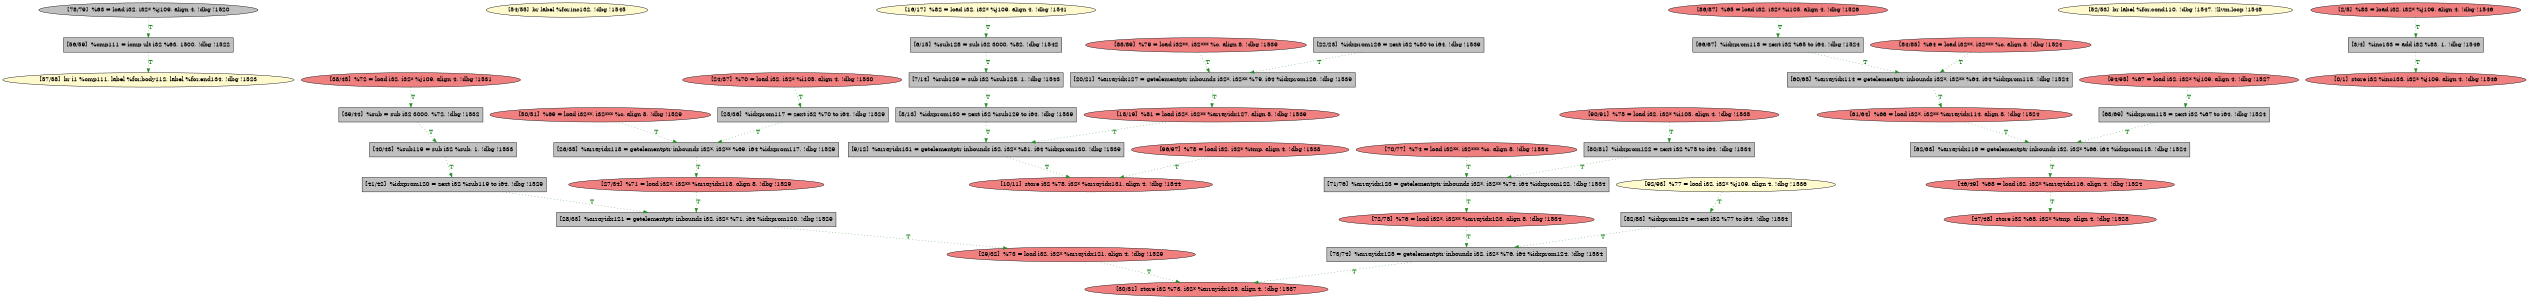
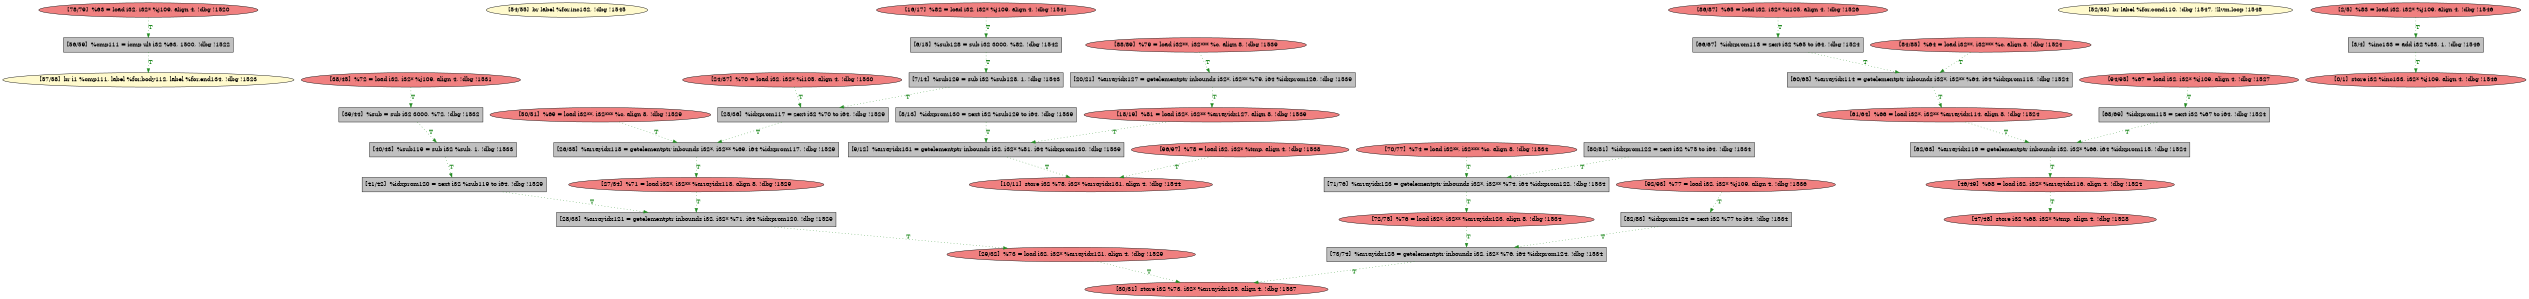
node "[78/79]  %63 = load i32, i32* %j109, align 4, !dbg !1520": fillcolor grey -> lightcoral
node "[16/17]  %82 = load i32, i32* %j109, align 4, !dbg !1541": fillcolor lemonchiffon -> lightcoral
node "[22/23]  %idxprom126 = zext i32 %80 to i64, !dbg !1539": removed
edge "[7/14]  %sub129 = sub i32 %sub128, 1, !dbg !1543" -> "[8/13]  %idxprom130 = zext i32 %sub129 to i64, !dbg !1539": now "[7/14]  %sub129 = sub i32 %sub128, 1, !dbg !1543" -> "[25/36]  %idxprom117 = zext i32 %70 to i64, !dbg !1529"
node "[90/91]  %75 = load i32, i32* %i105, align 4, !dbg !1535": removed
node "[92/93]  %77 = load i32, i32* %j109, align 4, !dbg !1536": fillcolor lemonchiffon -> lightcoral
